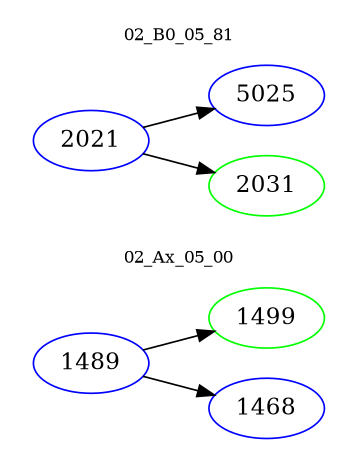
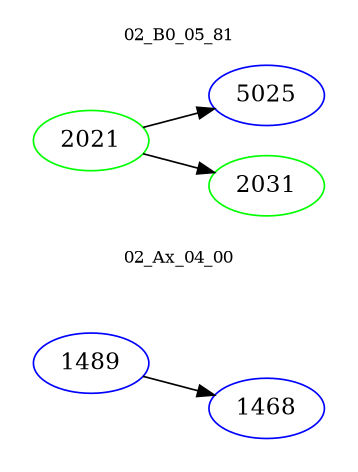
node "2021": color blue -> green
cluster "02_Ax_05_00": label "02_Ax_05_00" -> "02_Ax_04_00"
node "1499": removed
